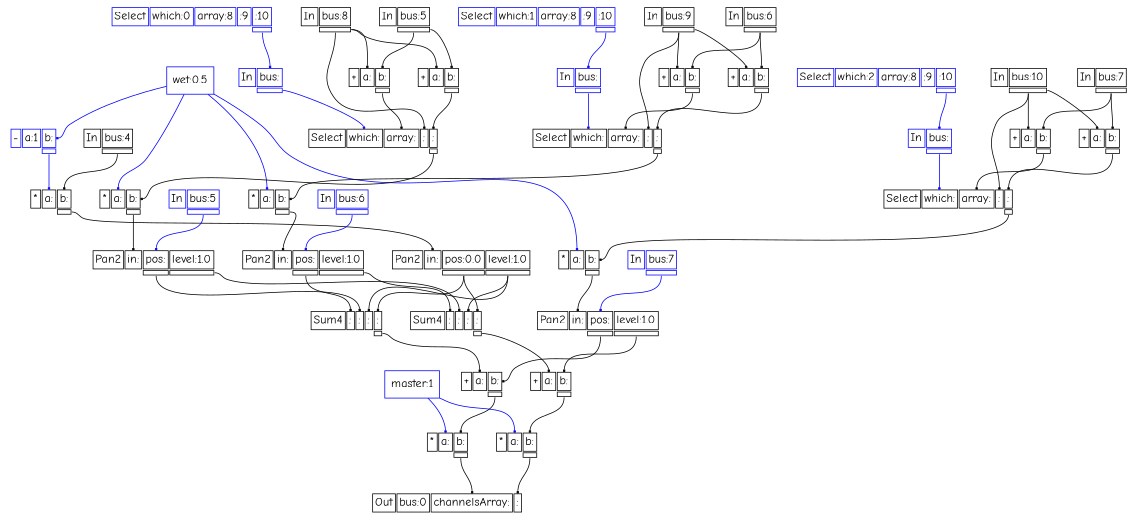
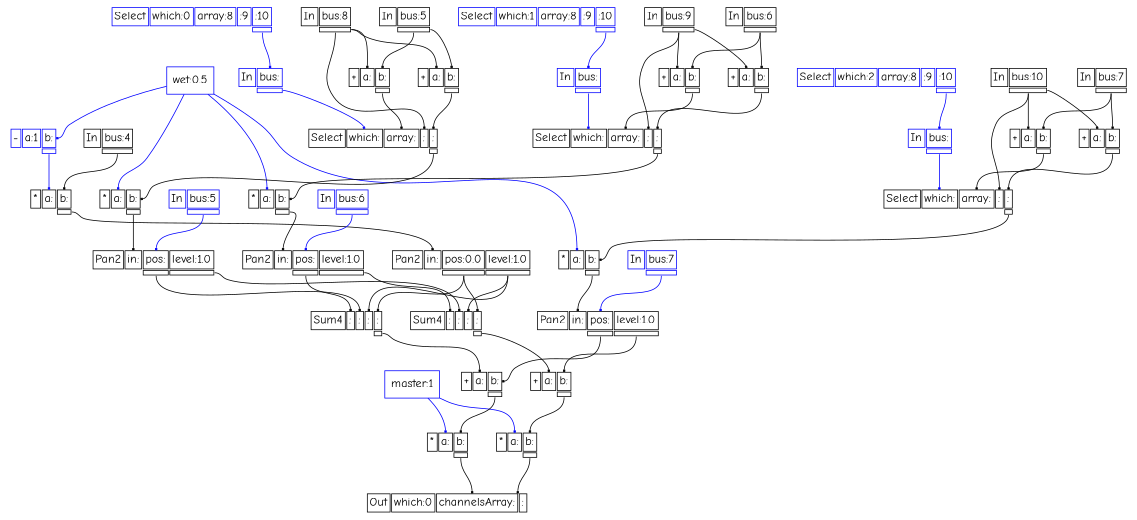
node "Out": text "bus:0" -> "which:0"
